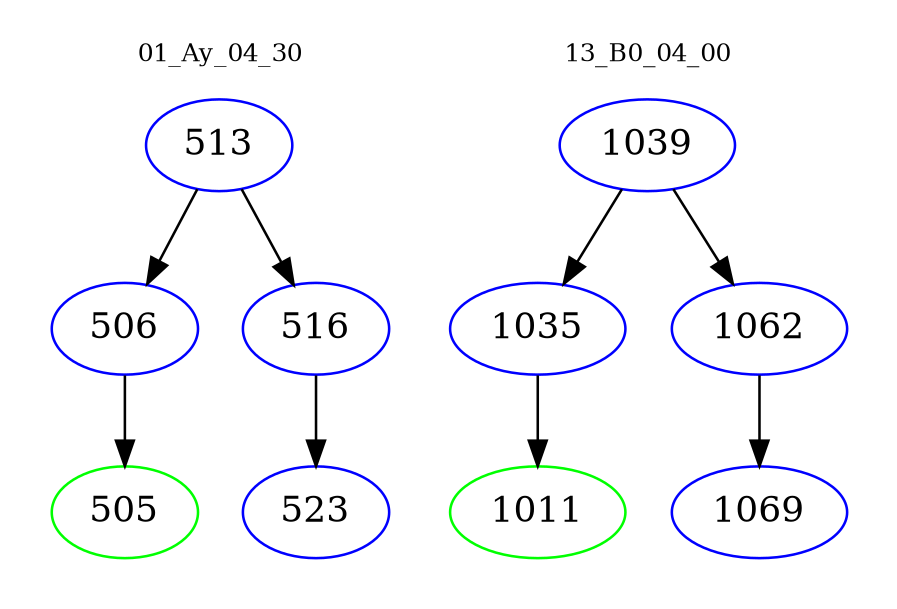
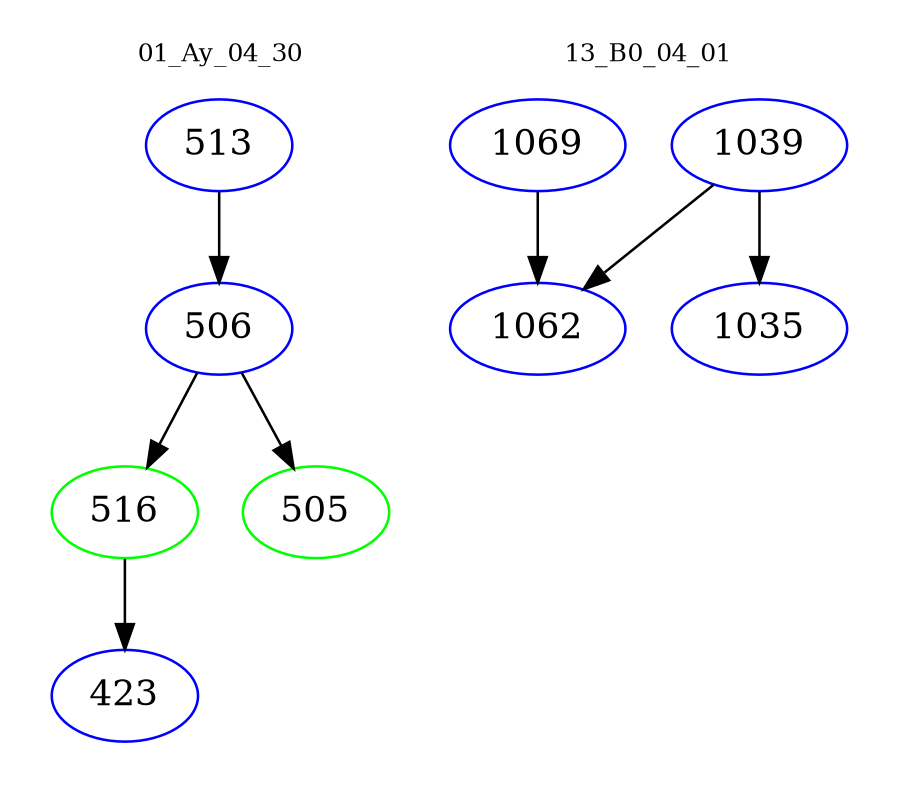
cluster "13_B0_04_00": label "13_B0_04_00" -> "13_B0_04_01"
edge "513" -> "516": now "506" -> "516"
node "516": color blue -> green
edge "1062" -> "1069": reversed
node "523": label "523" -> "423"
node "1011": removed
